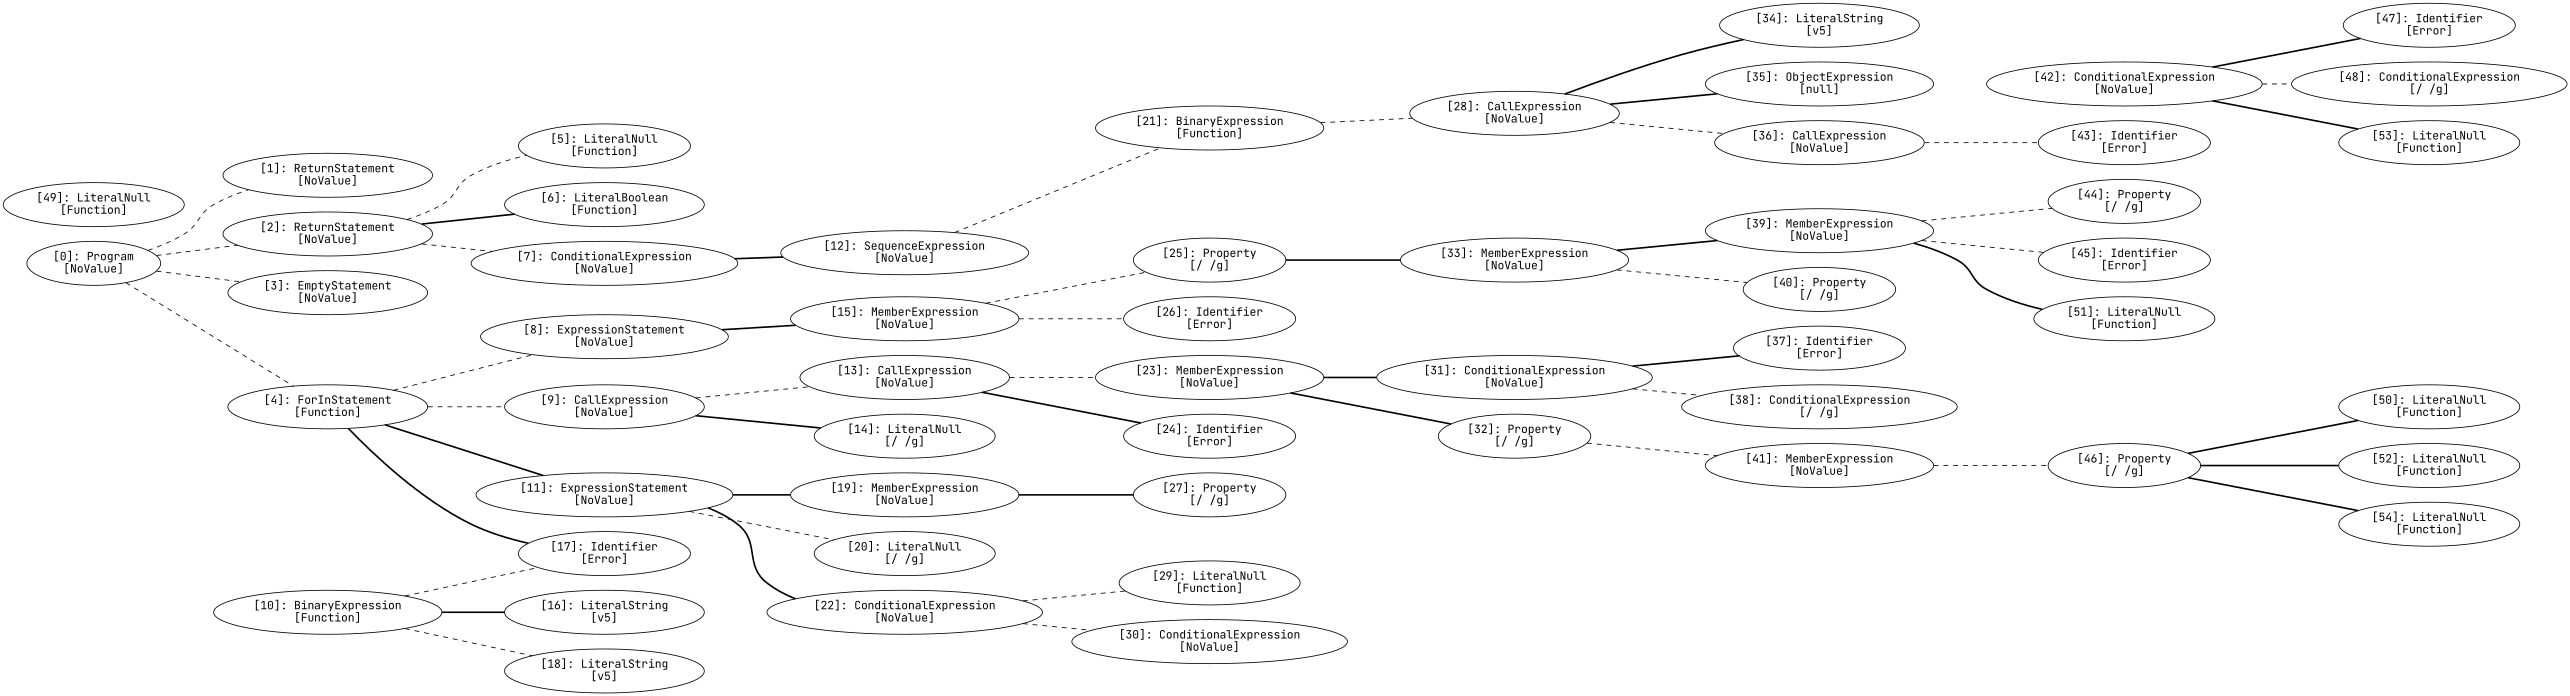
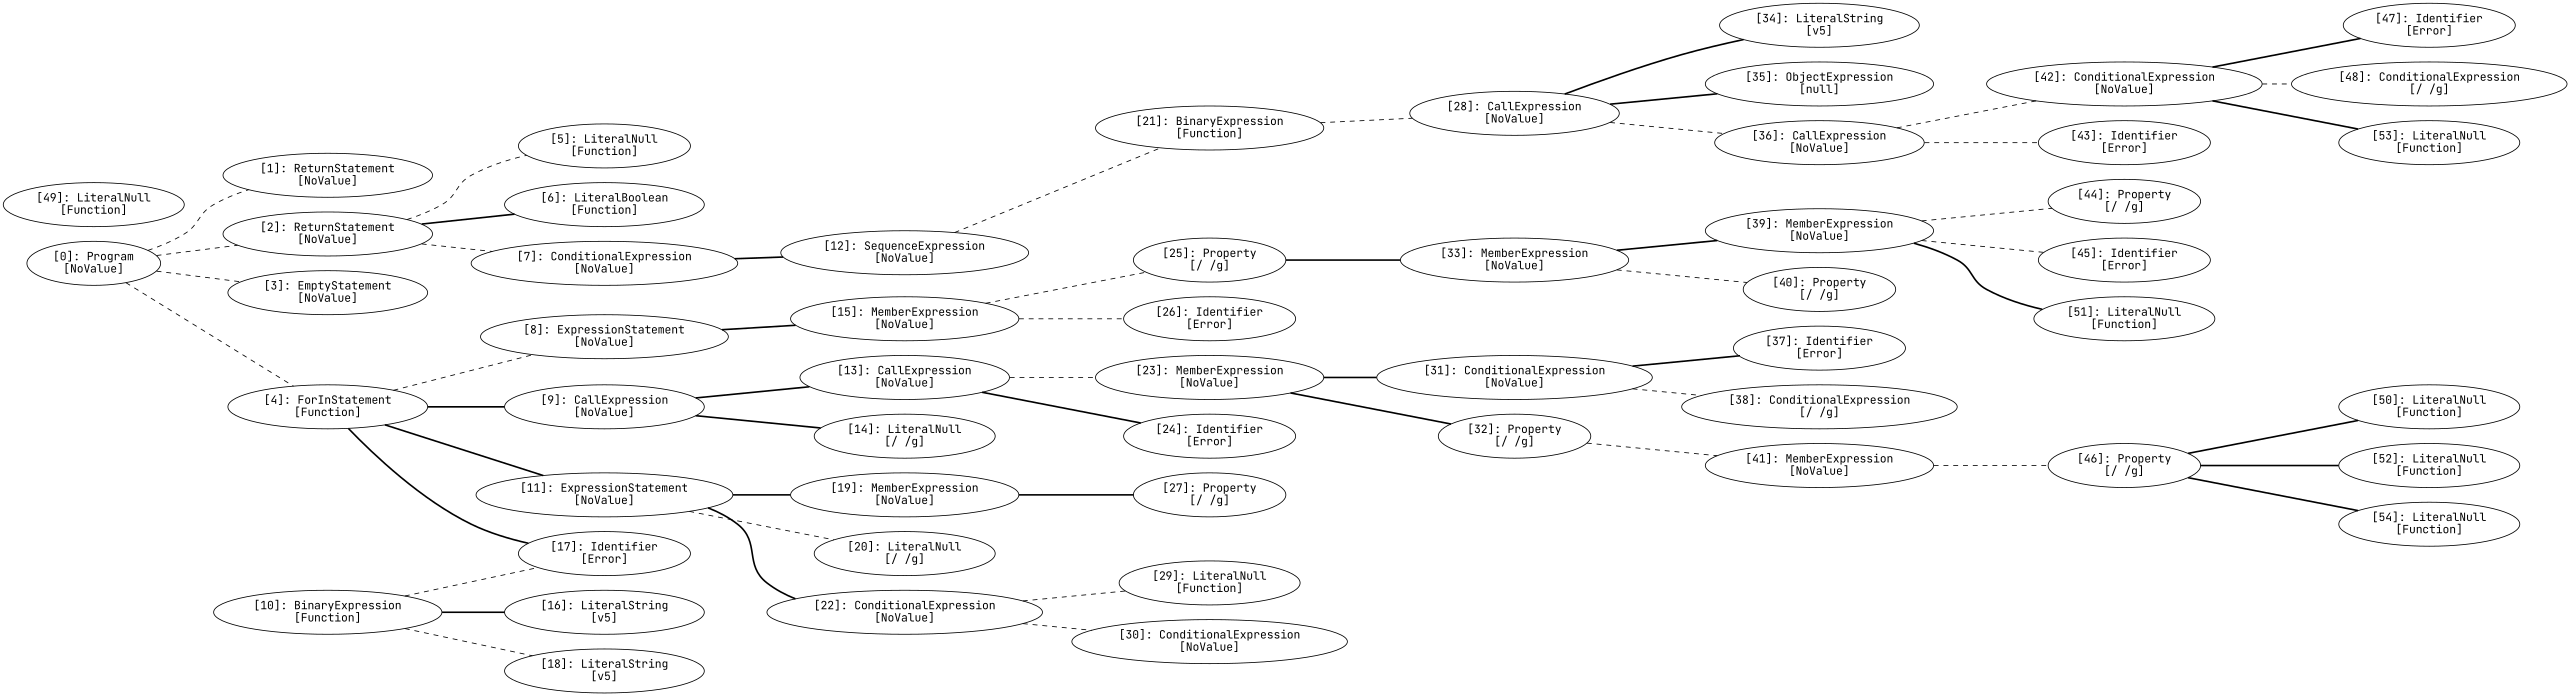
edge "[42]: ConditionalExpression [NoValue]" -- "[36]: CallExpression [NoValue]": added
edge "[13]: CallExpression [NoValue]" -- "[9]: CallExpression [NoValue]": style dashed -> bold
edge "[4]: ForInStatement [Function]" -- "[9]: CallExpression [NoValue]": style dashed -> bold
